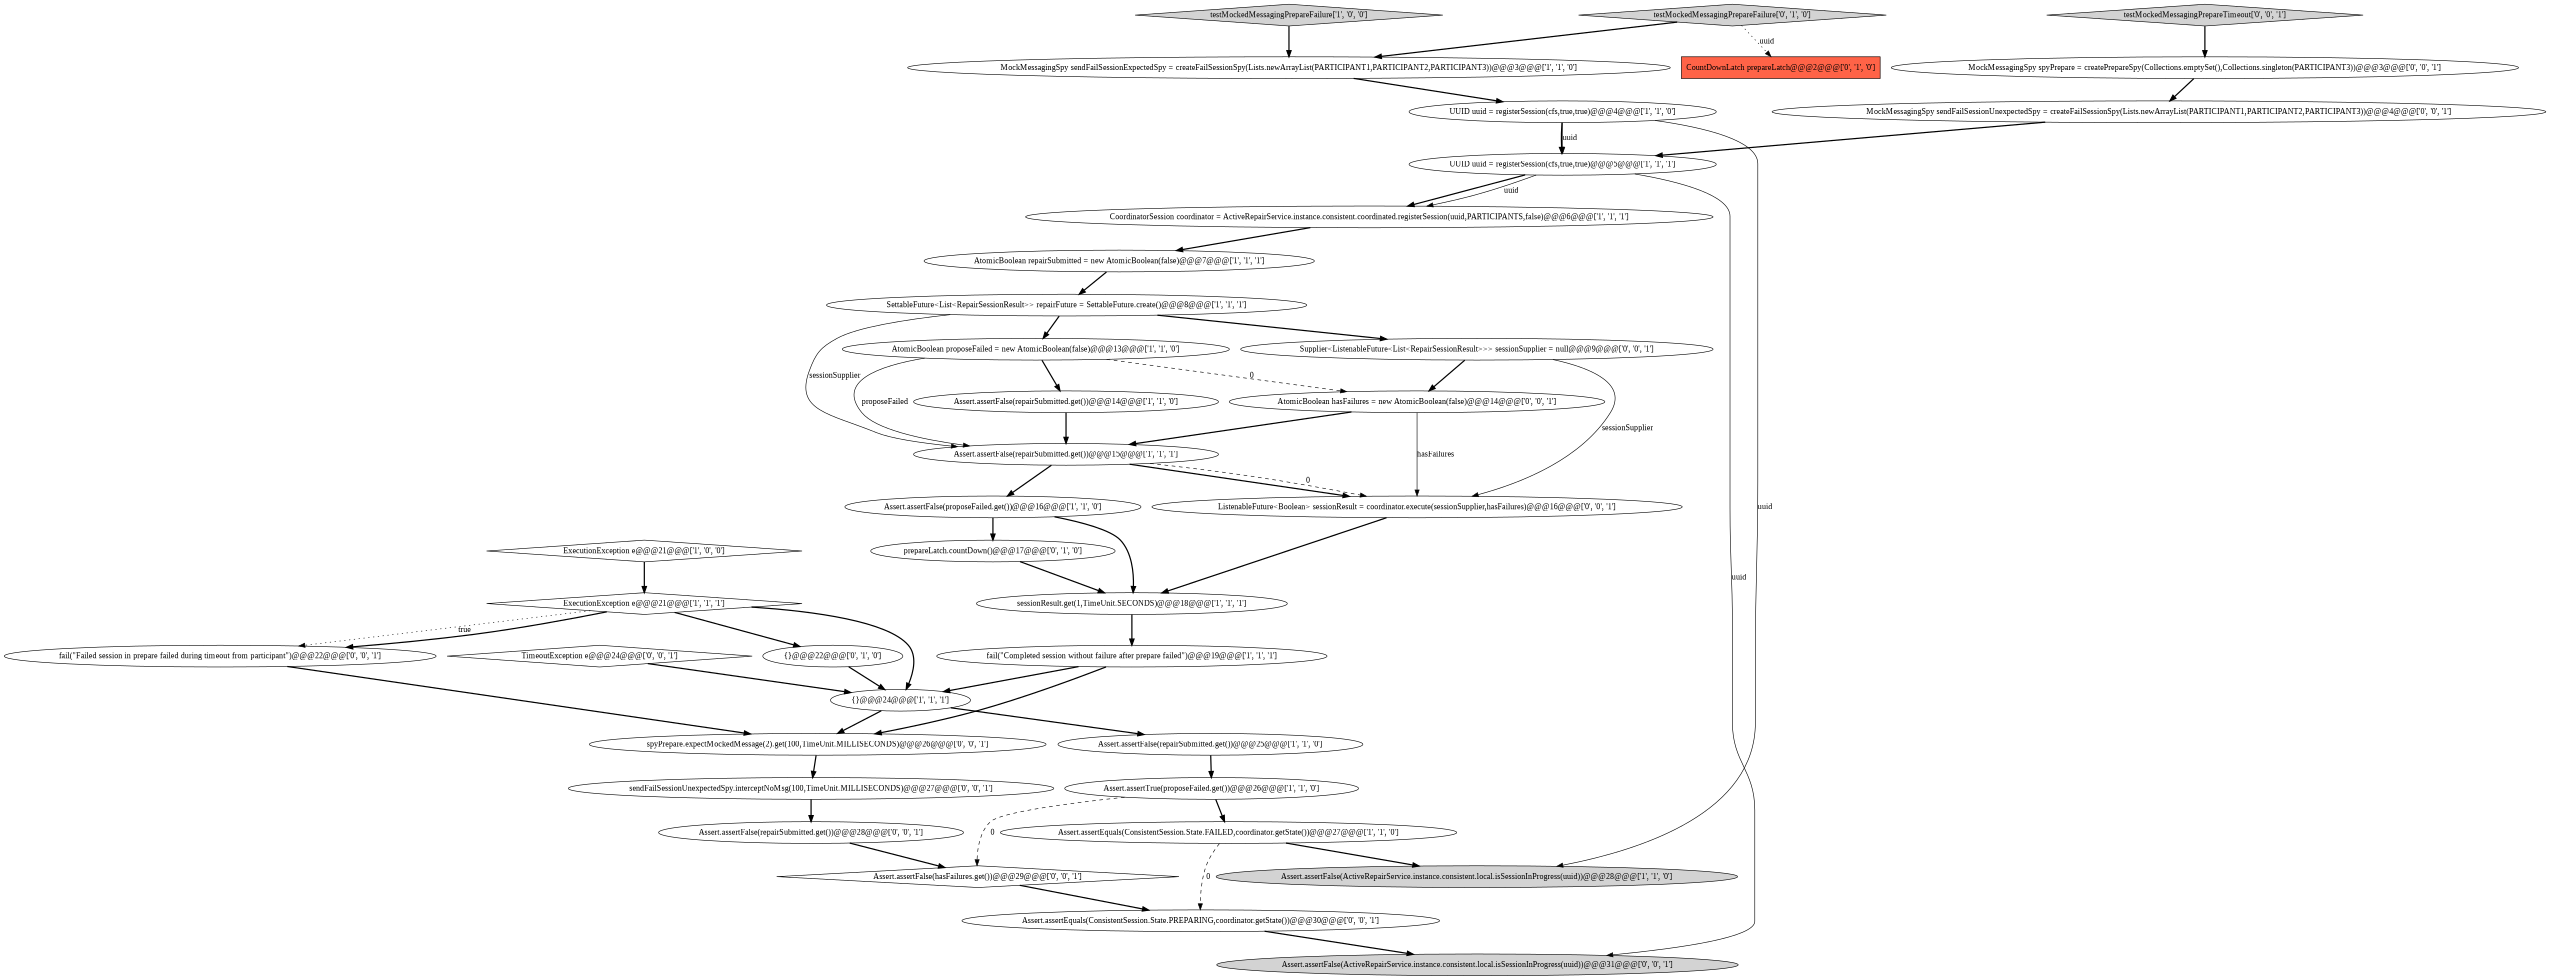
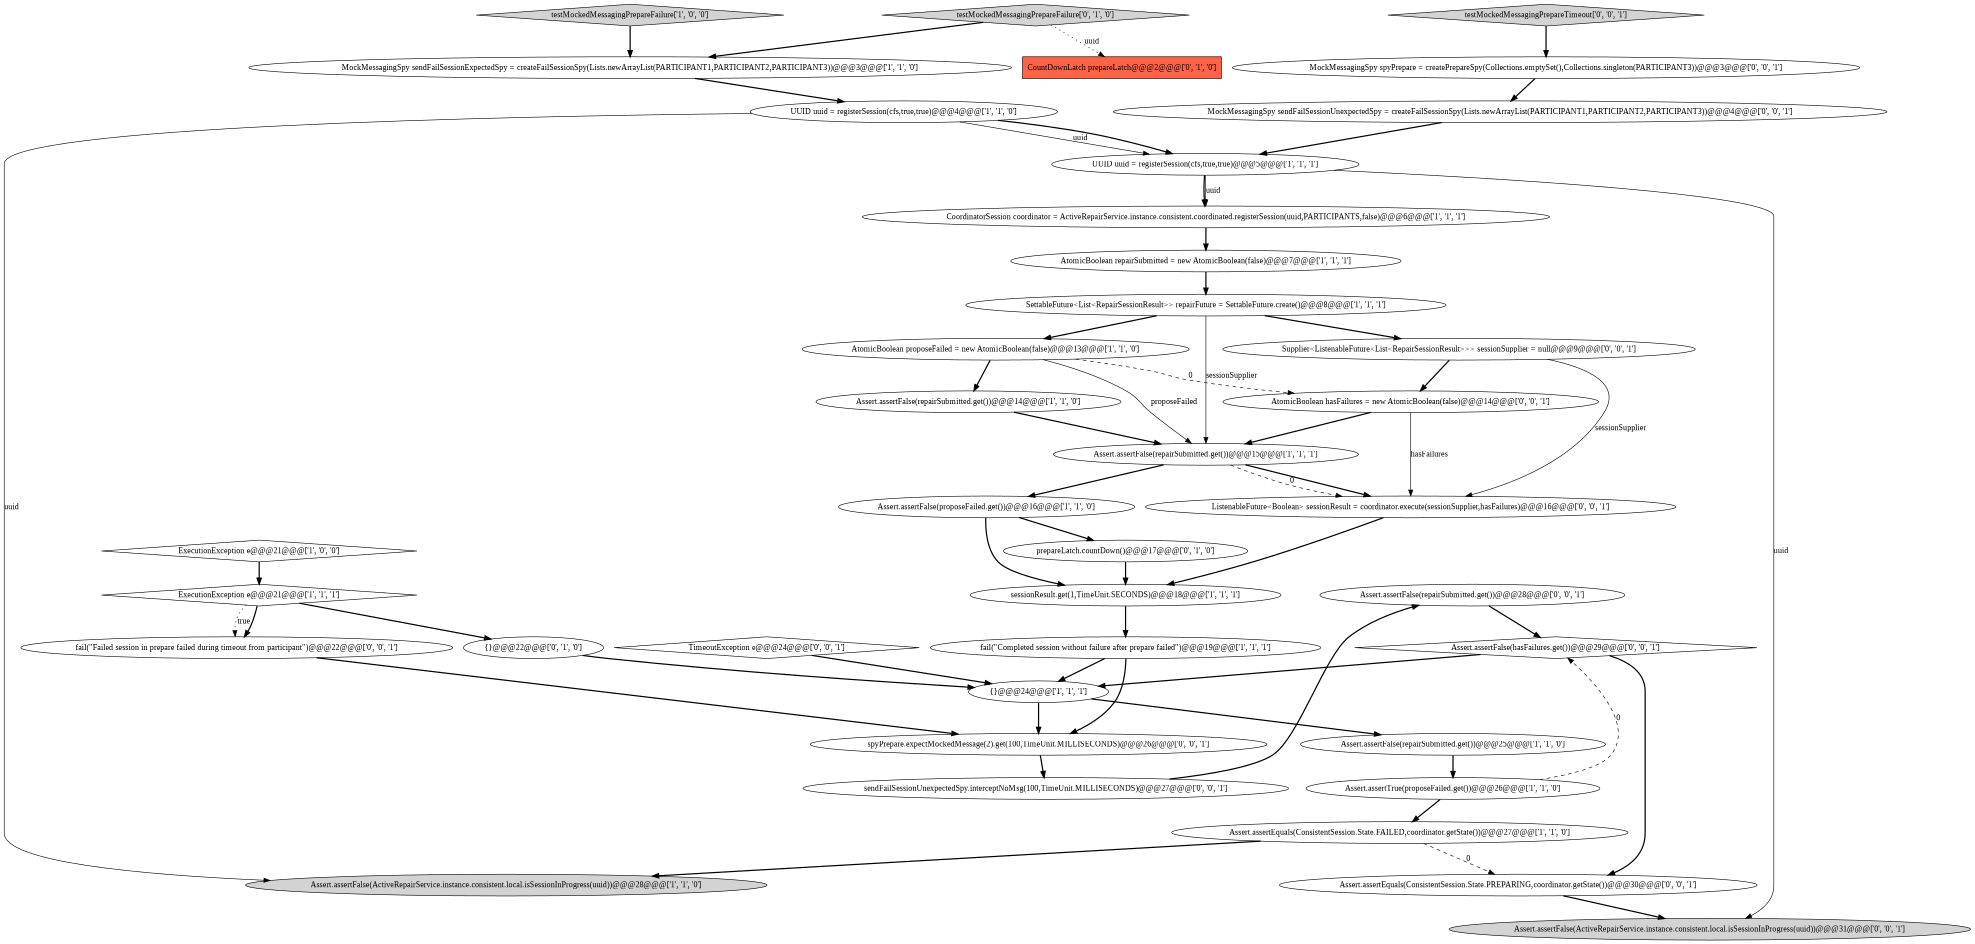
edge "ExecutionException e@@@21@@@['1', '1', '1']" -> "{}@@@24@@@['1', '1', '1']": now "Assert.assertFalse(hasFailures.get())@@@29@@@['0', '0', '1']" -> "{}@@@24@@@['1', '1', '1']"
